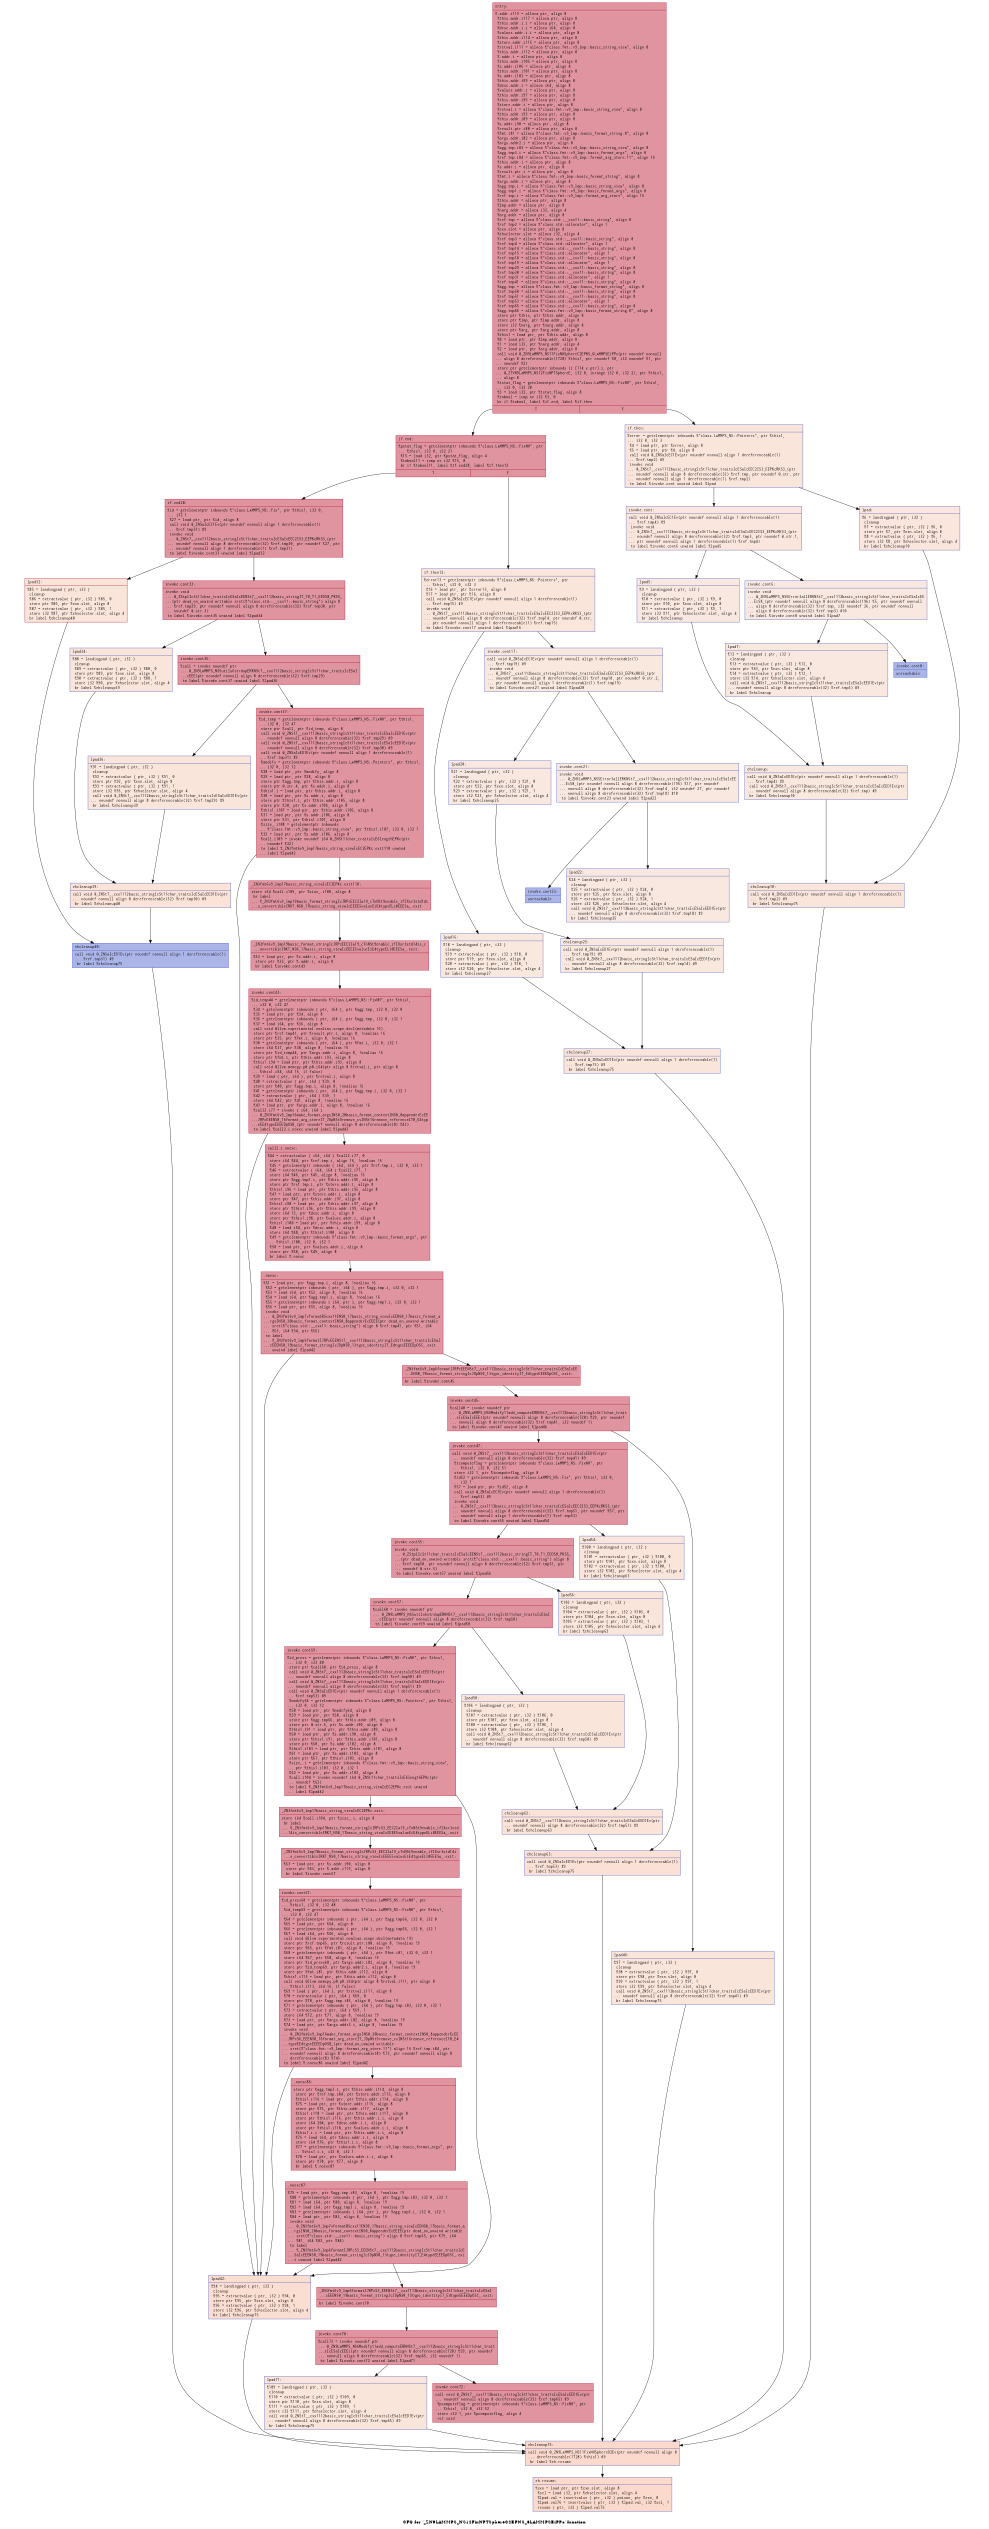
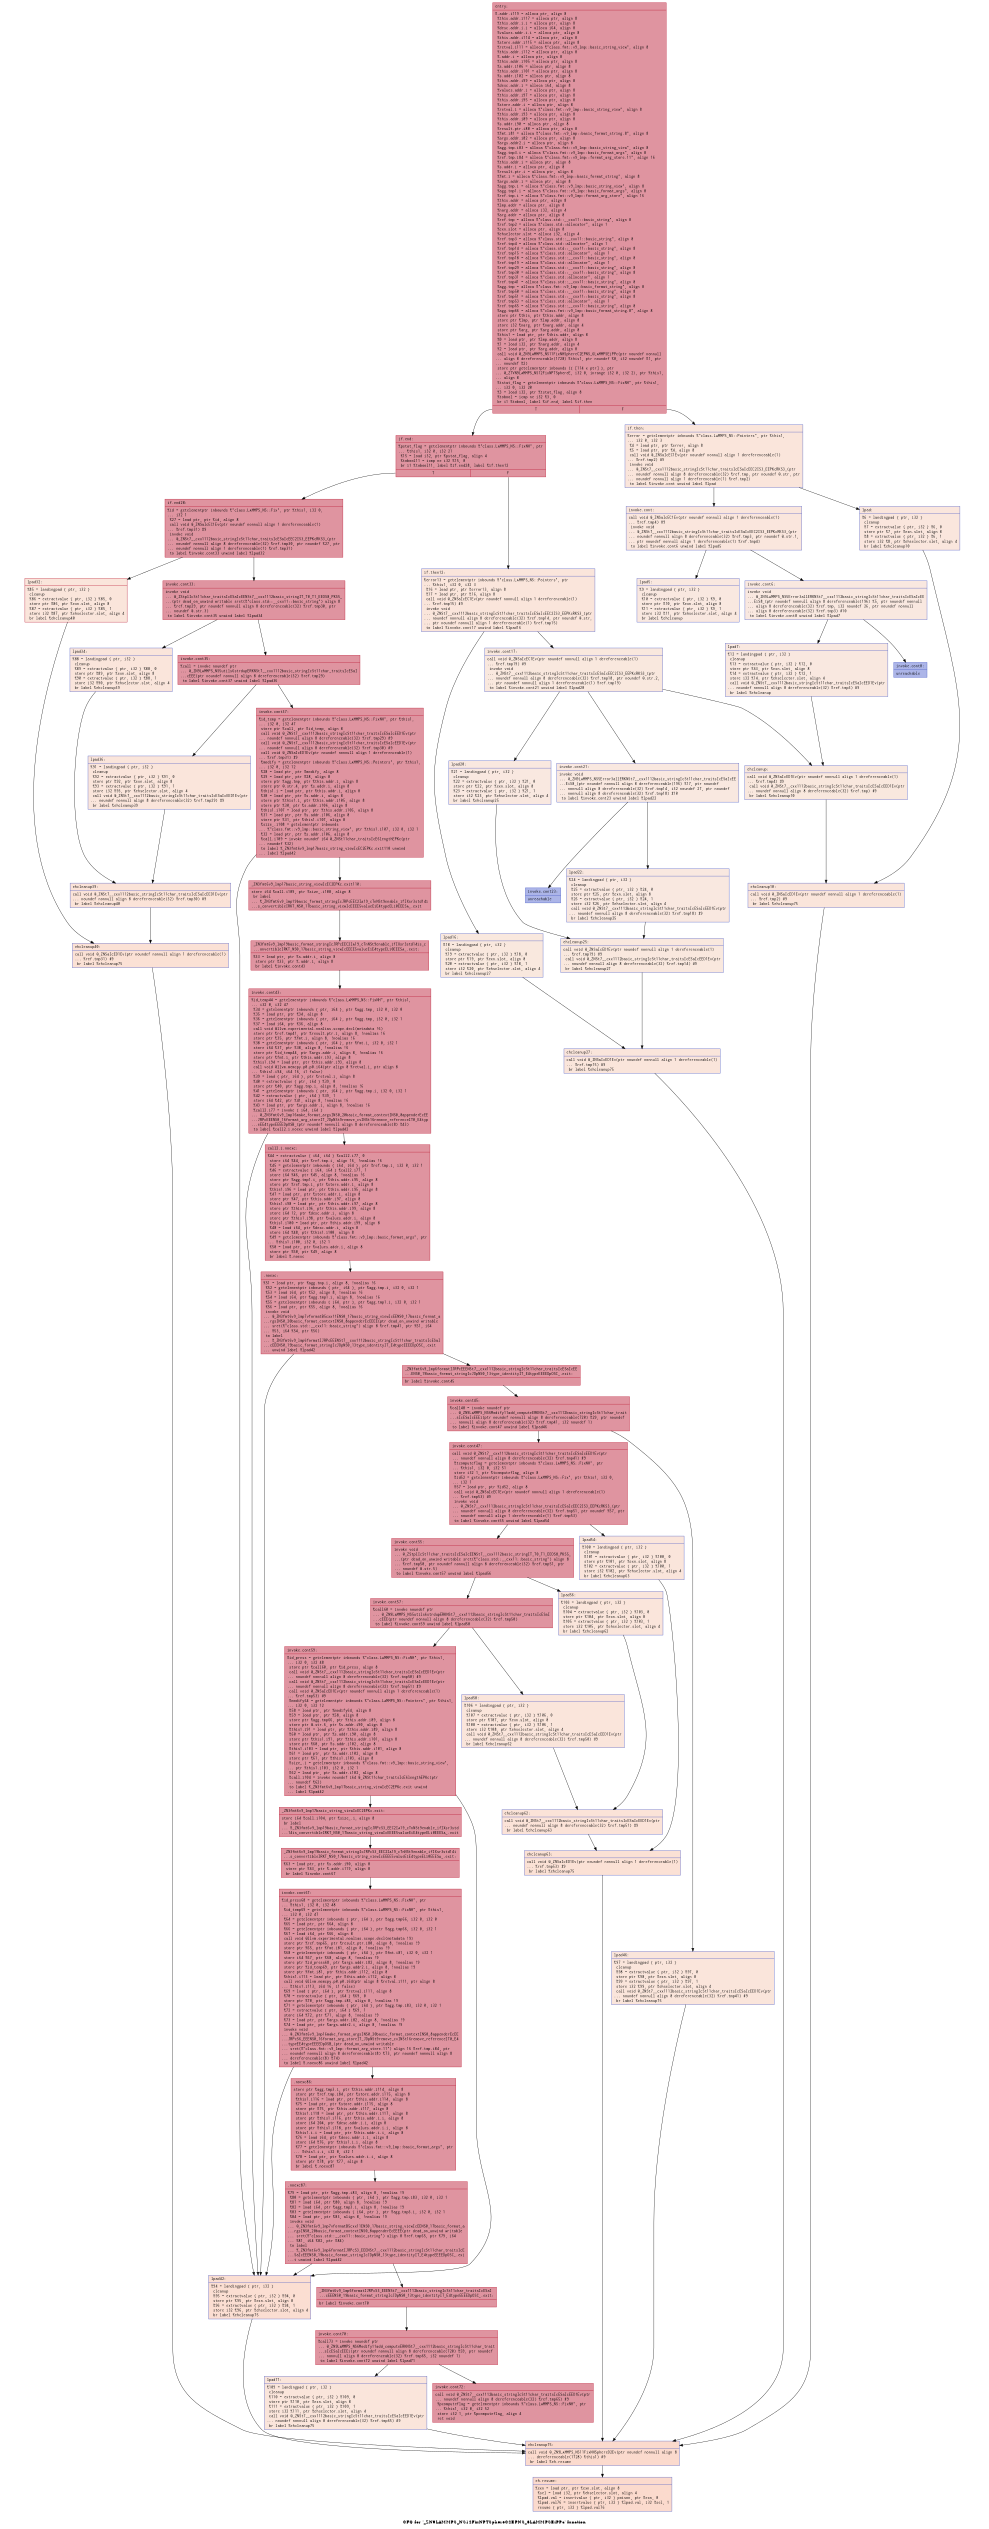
edge "lpad5:" -> "ehcleanup:": now "invoke.cont17:" -> "ehcleanup:"
edge "lpad22:" -> "ehcleanup25:": added
node "ehcleanup40:": fillcolor #4358cb70 -> #f7bca170
